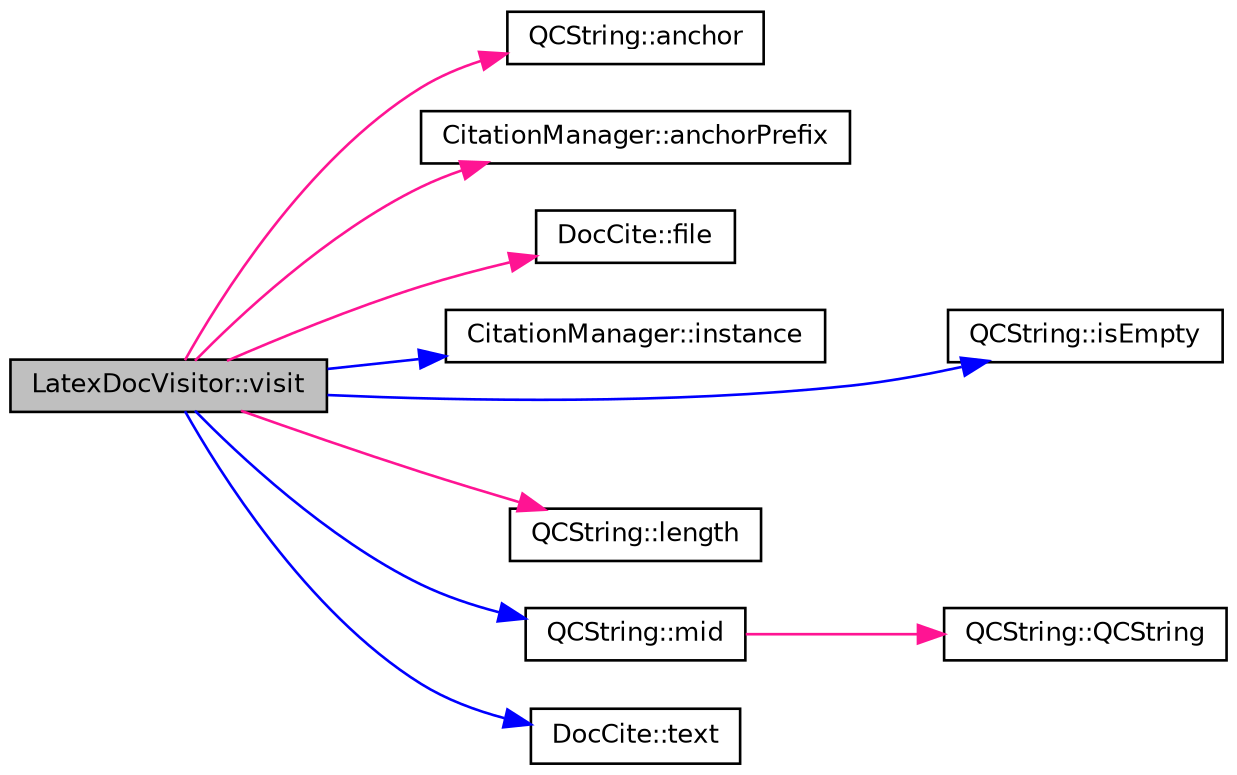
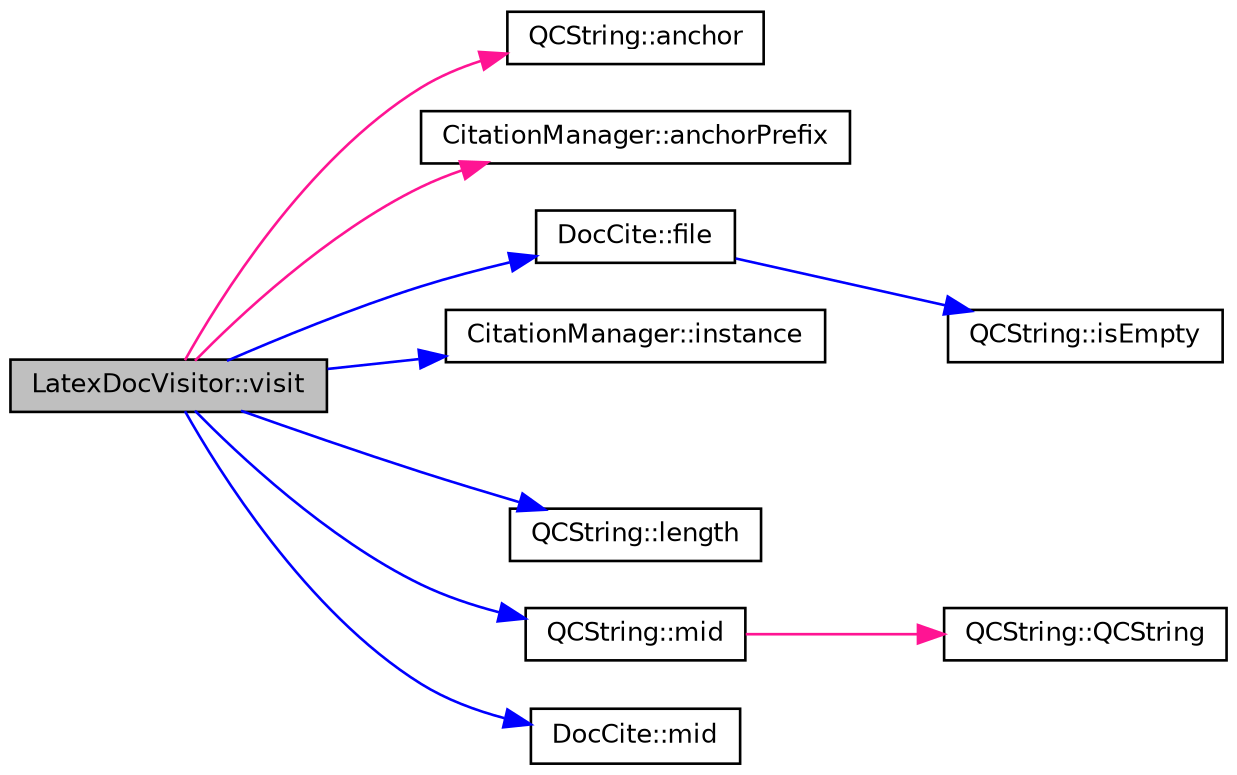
edge "LatexDocVisitor::visit" -> "DocCite::file": color deeppink -> blue
edge "LatexDocVisitor::visit" -> "QCString::isEmpty": now "DocCite::file" -> "QCString::isEmpty"
edge "LatexDocVisitor::visit" -> "QCString::length": color deeppink -> blue
node "DocCite::text": label "DocCite::text" -> "DocCite::mid"
